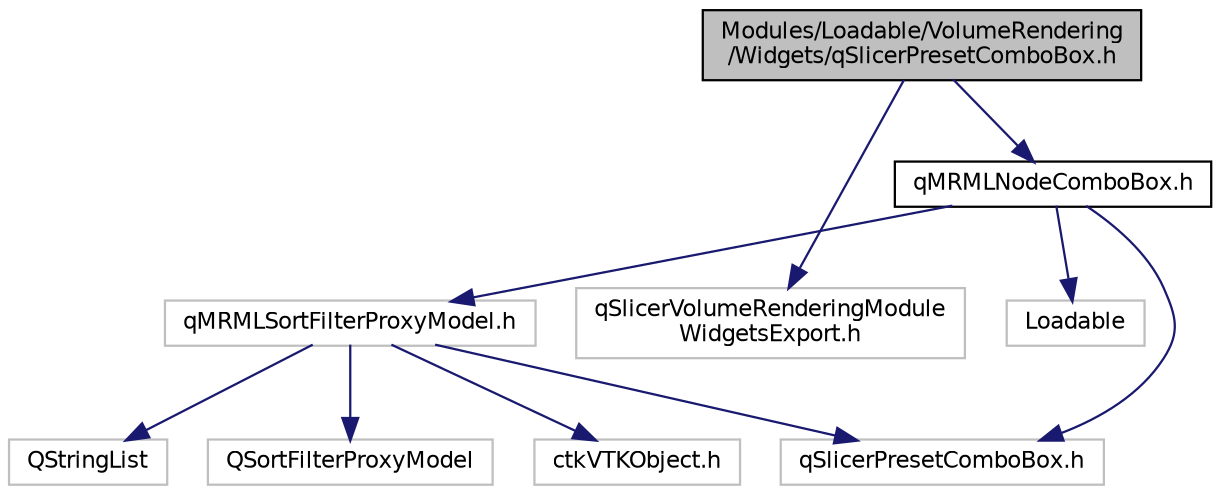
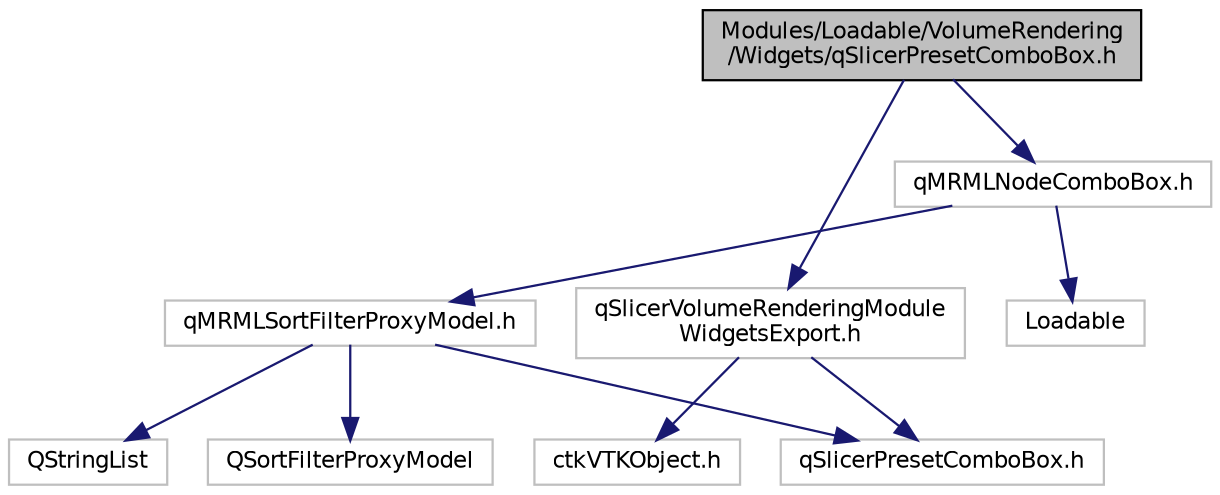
node "qMRMLNodeComboBox.h": color black -> grey75
edge "qMRMLNodeComboBox.h" -> "qSlicerPresetComboBox.h": now "qSlicerVolumeRenderingModule WidgetsExport.h" -> "qSlicerPresetComboBox.h"
edge "qMRMLSortFilterProxyModel.h" -> "ctkVTKObject.h": now "qSlicerVolumeRenderingModule WidgetsExport.h" -> "ctkVTKObject.h"
